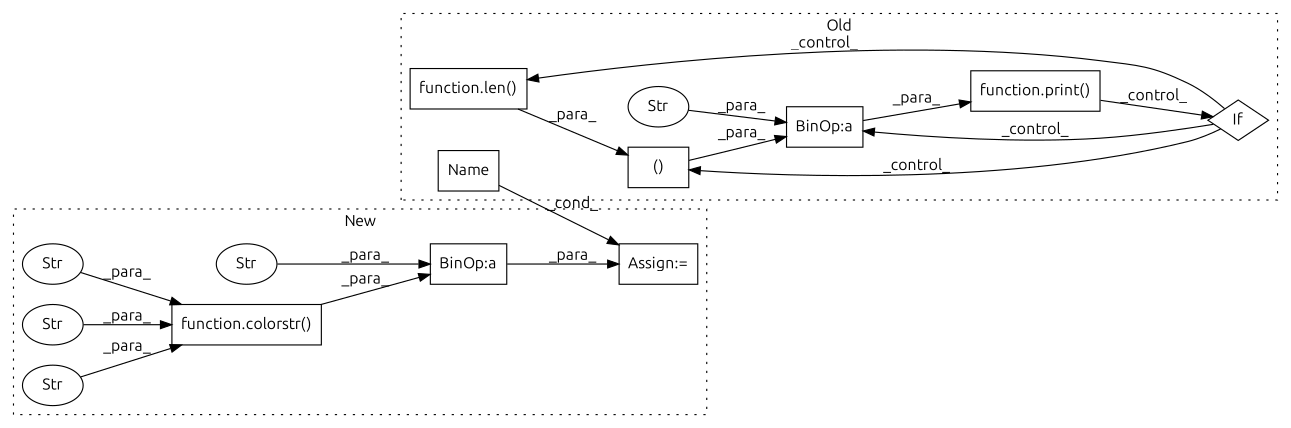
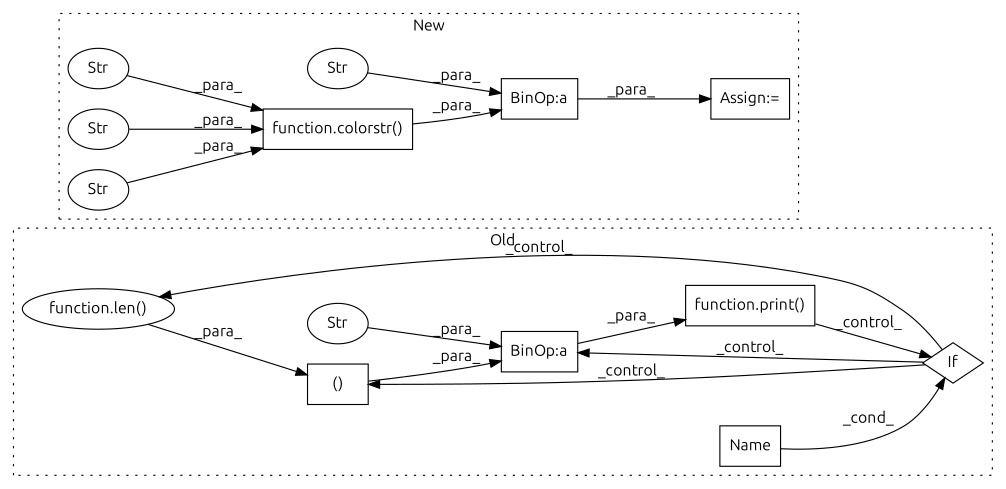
node "function.len()": shape box -> ellipse
edge "Name" -> "Assign:=": now "Name" -> "If"
